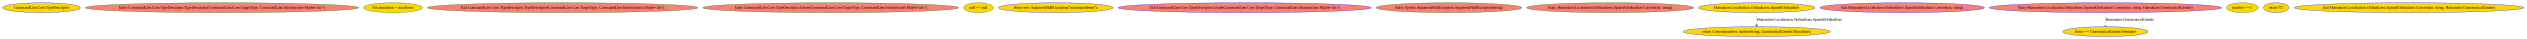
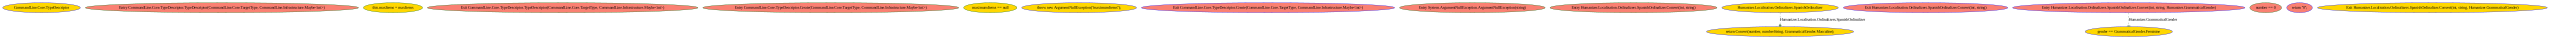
node "null == null": label "null == null" -> "maximumItems == null"
node "number == 0": fillcolor gold -> salmon
node "return ''0'';": fillcolor gold -> salmon
node "throw == GrammaticalGender.Feminine": label "throw == GrammaticalGender.Feminine" -> "gender == GrammaticalGender.Feminine"
